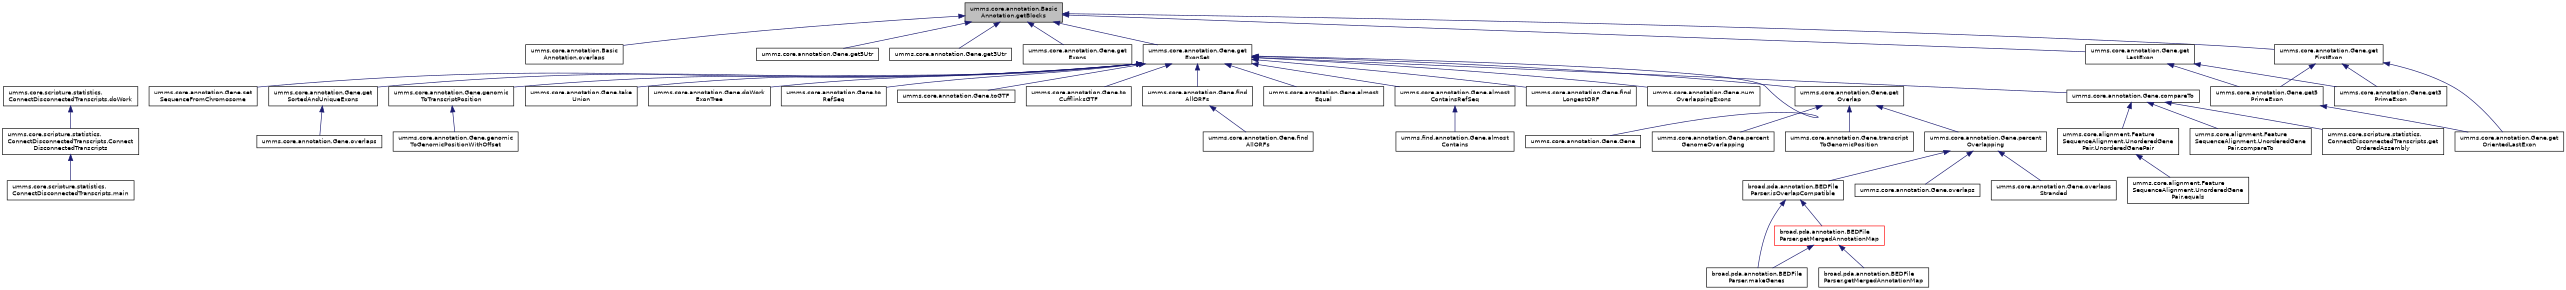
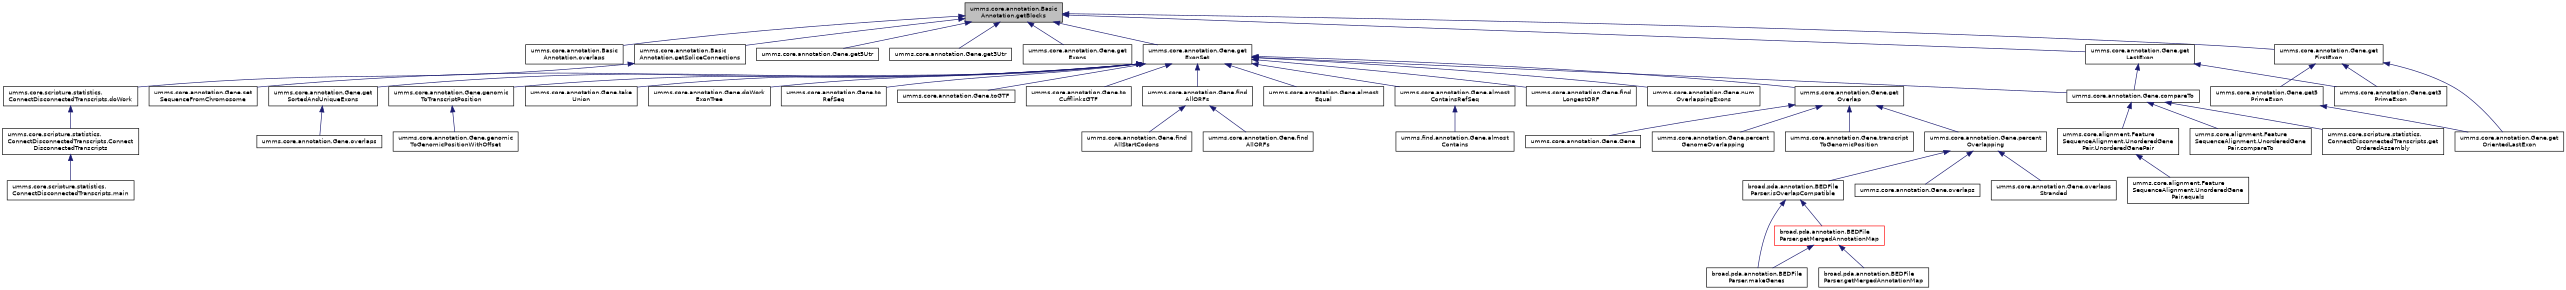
node "umms.core.annotation.Basic Annotation.getSpliceConnections": added
edge "umms.core.annotation.Gene.Gene" -> "umms.core.annotation.Gene.get ExonSet": now "umms.core.annotation.Gene.Gene" -> "umms.core.annotation.Gene.get Overlap"
edge "umms.core.annotation.Gene.get5 PrimeExon" -> "umms.core.annotation.Gene.get LastExon": now "umms.core.annotation.Gene.compareTo" -> "umms.core.annotation.Gene.get LastExon"
node "umms.core.annotation.Gene.find AllStartCodons": added
